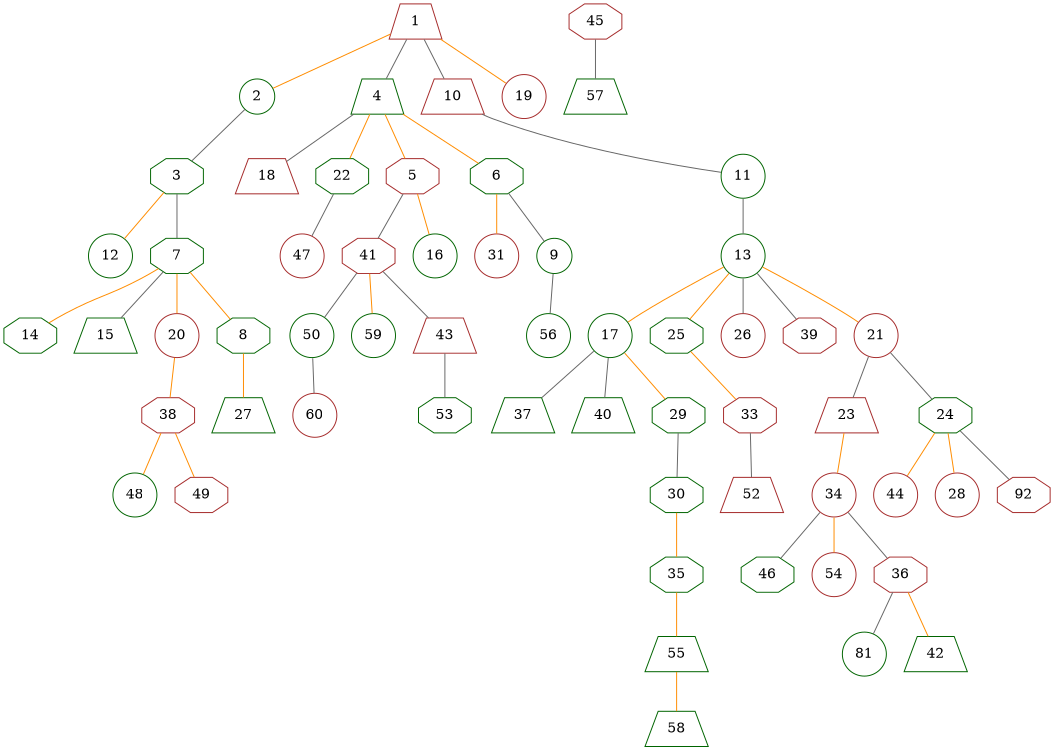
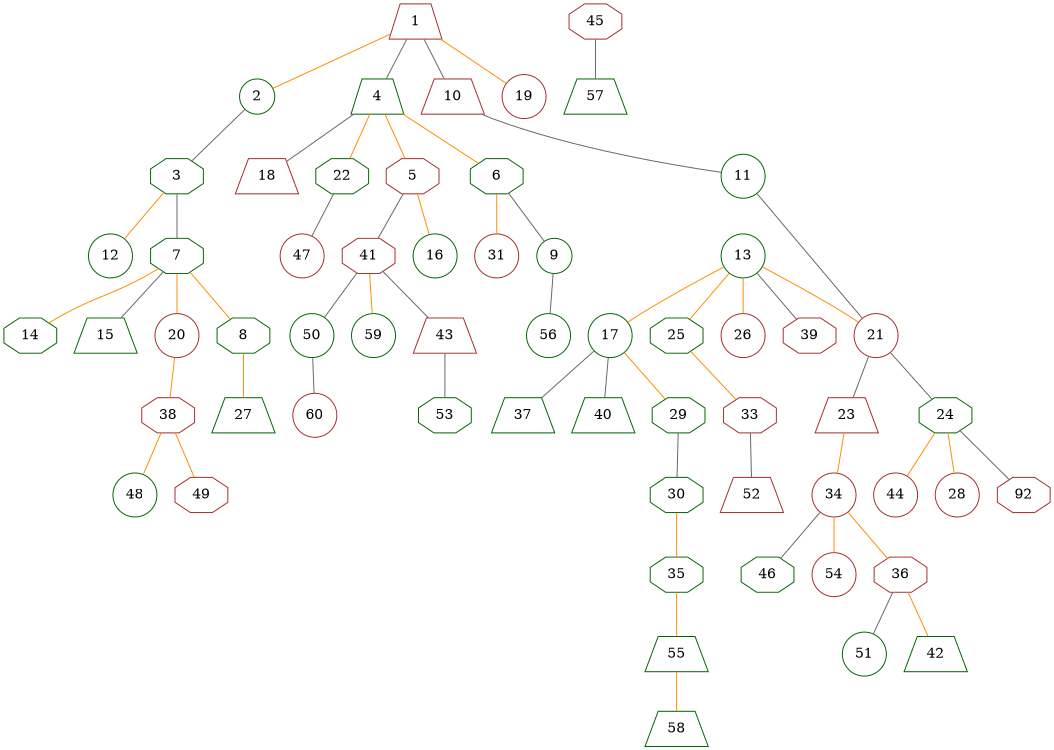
edge "11" -- "13": now "11" -- "21"
edge "13" -- "26": color gray40 -> darkorange
edge "34" -- "36": color gray40 -> darkorange
node "81": label "81" -> "51"
